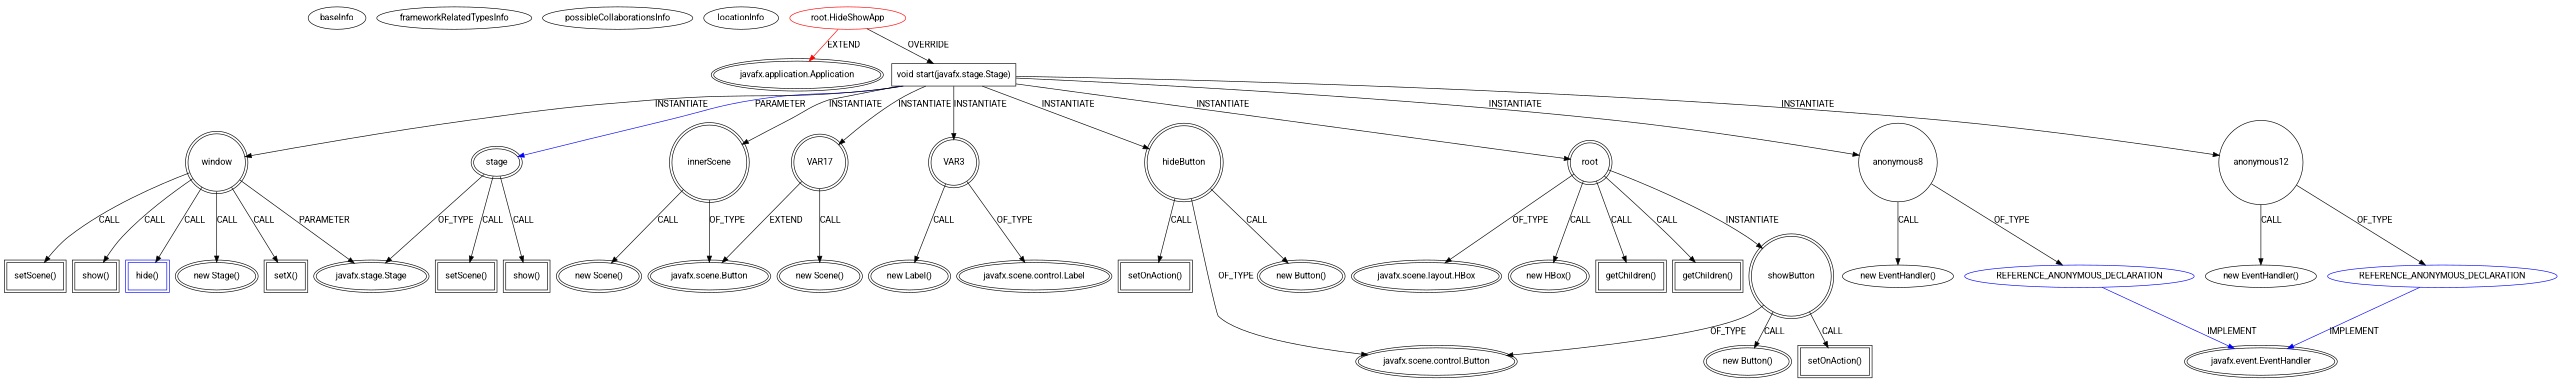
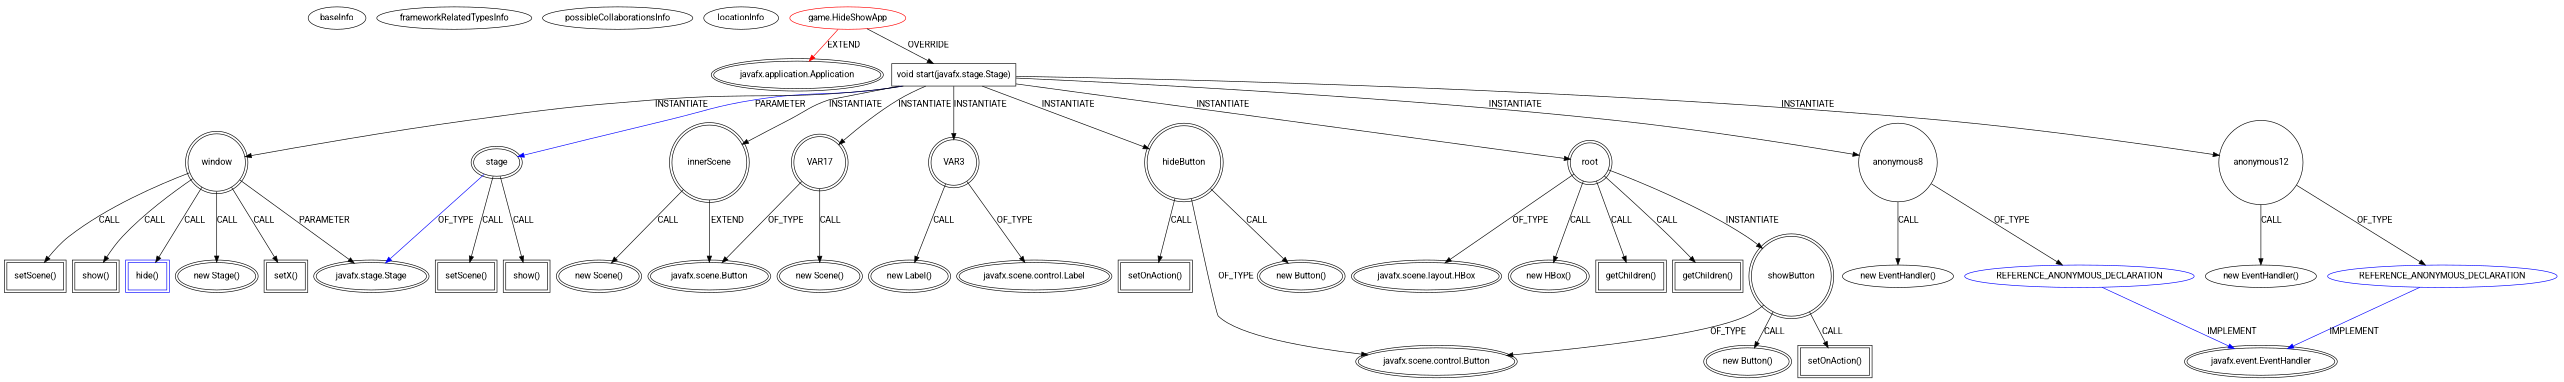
node "root.HideShowApp": label "root.HideShowApp" -> "game.HideShowApp"
edge "stage" -> "javafx.stage.Stage": color black -> blue
edge "innerScene" -> "javafx.scene.Button": label "OF_TYPE" -> "EXTEND"
edge "VAR17" -> "javafx.scene.Button": label "EXTEND" -> "OF_TYPE"
